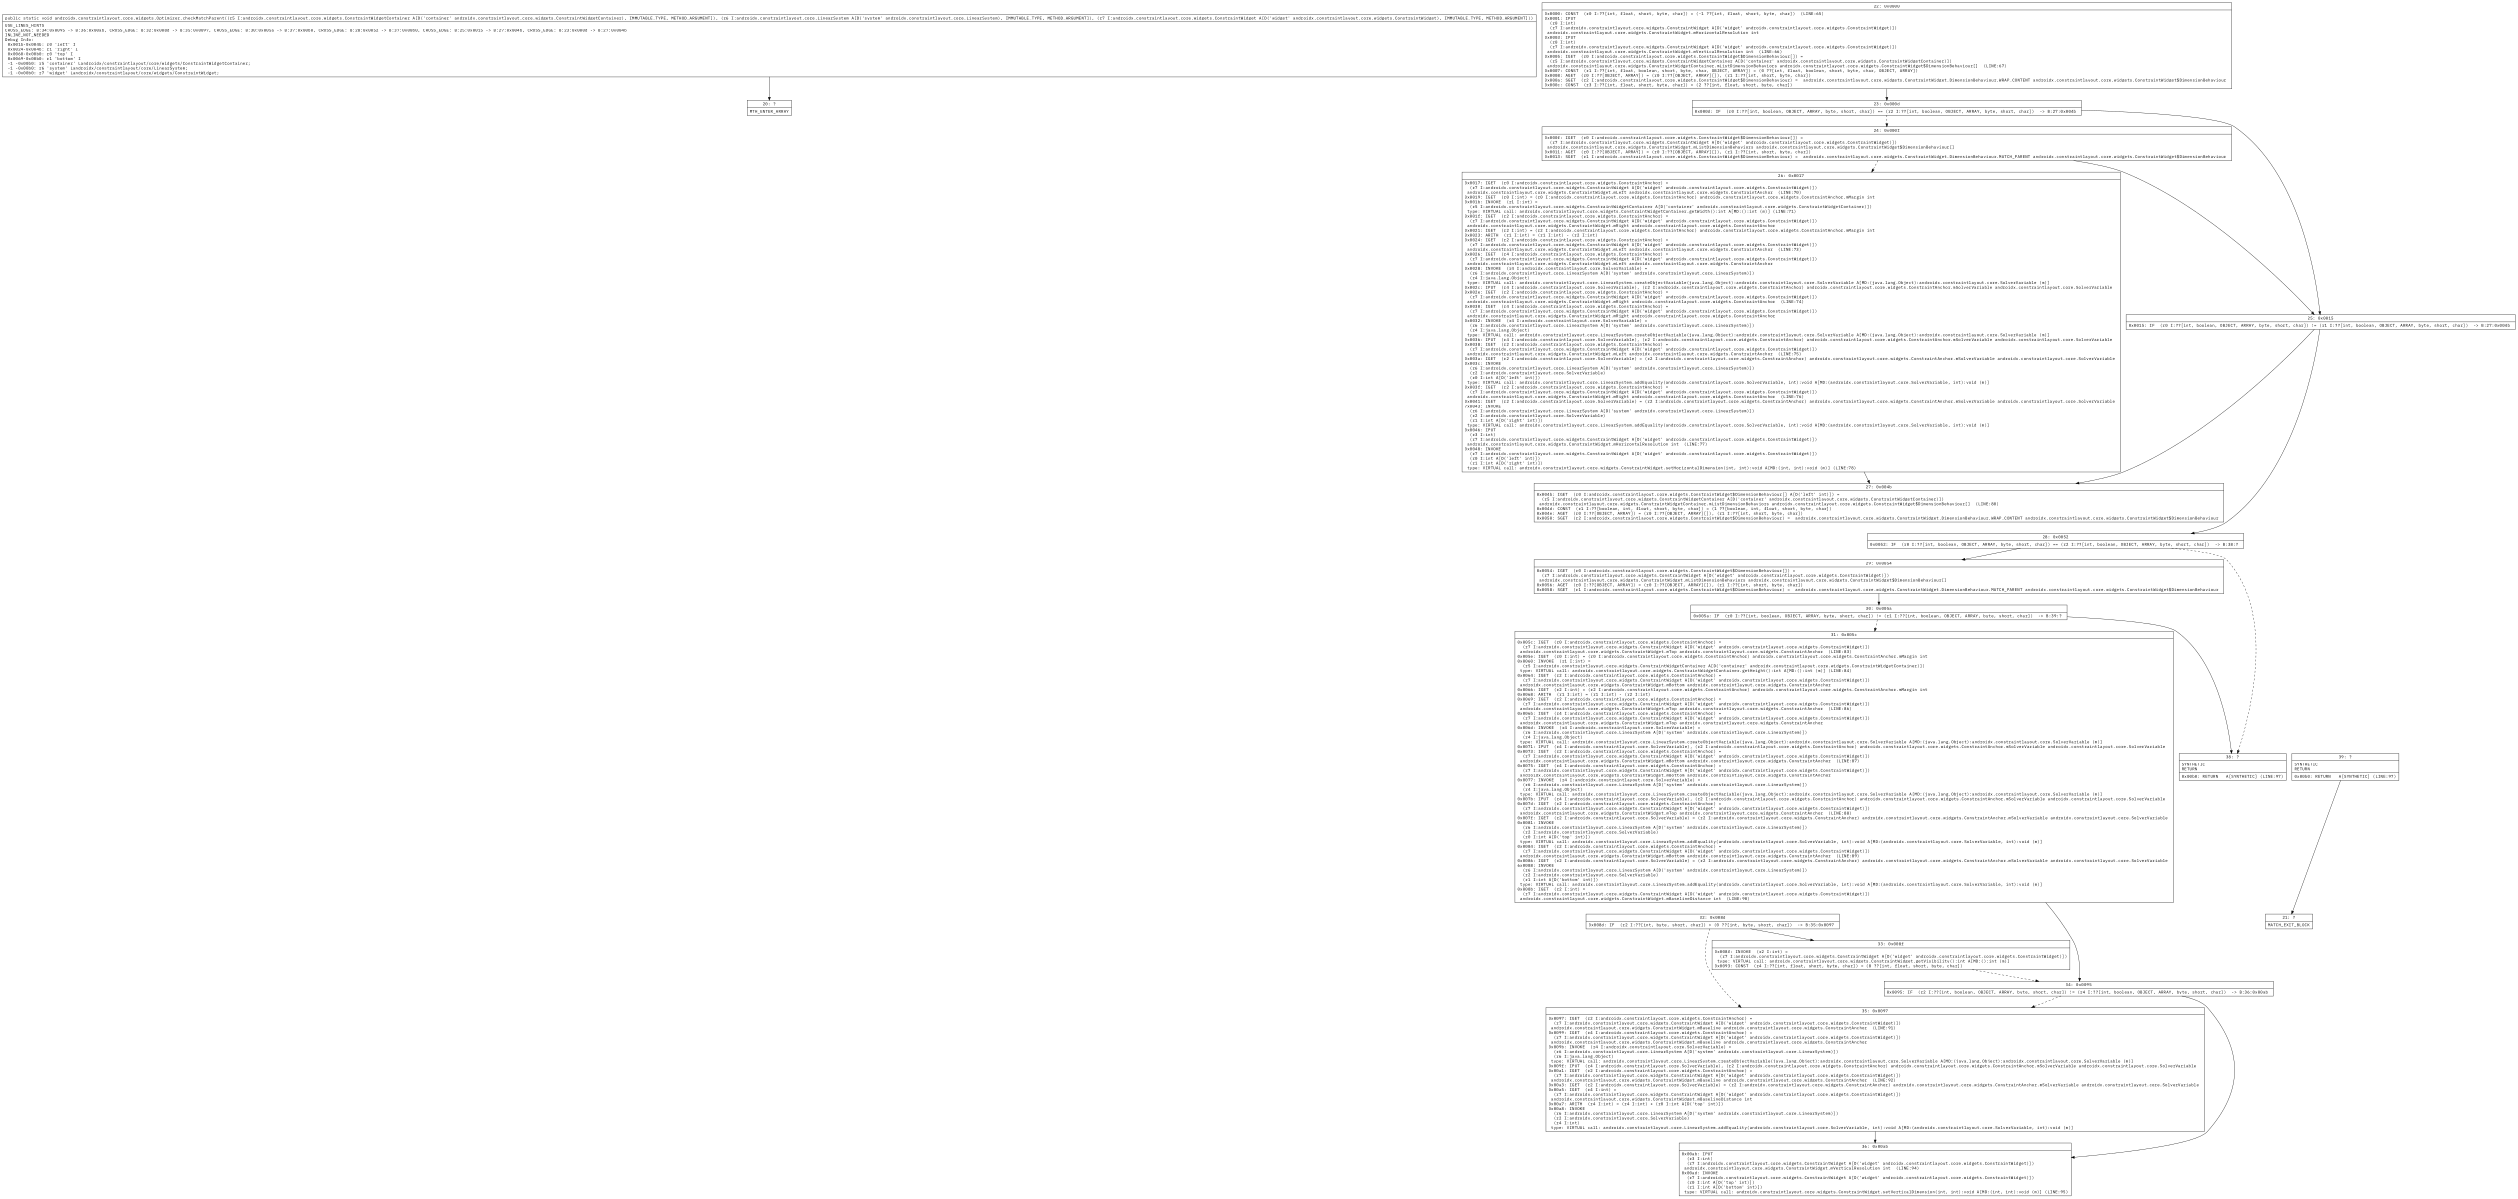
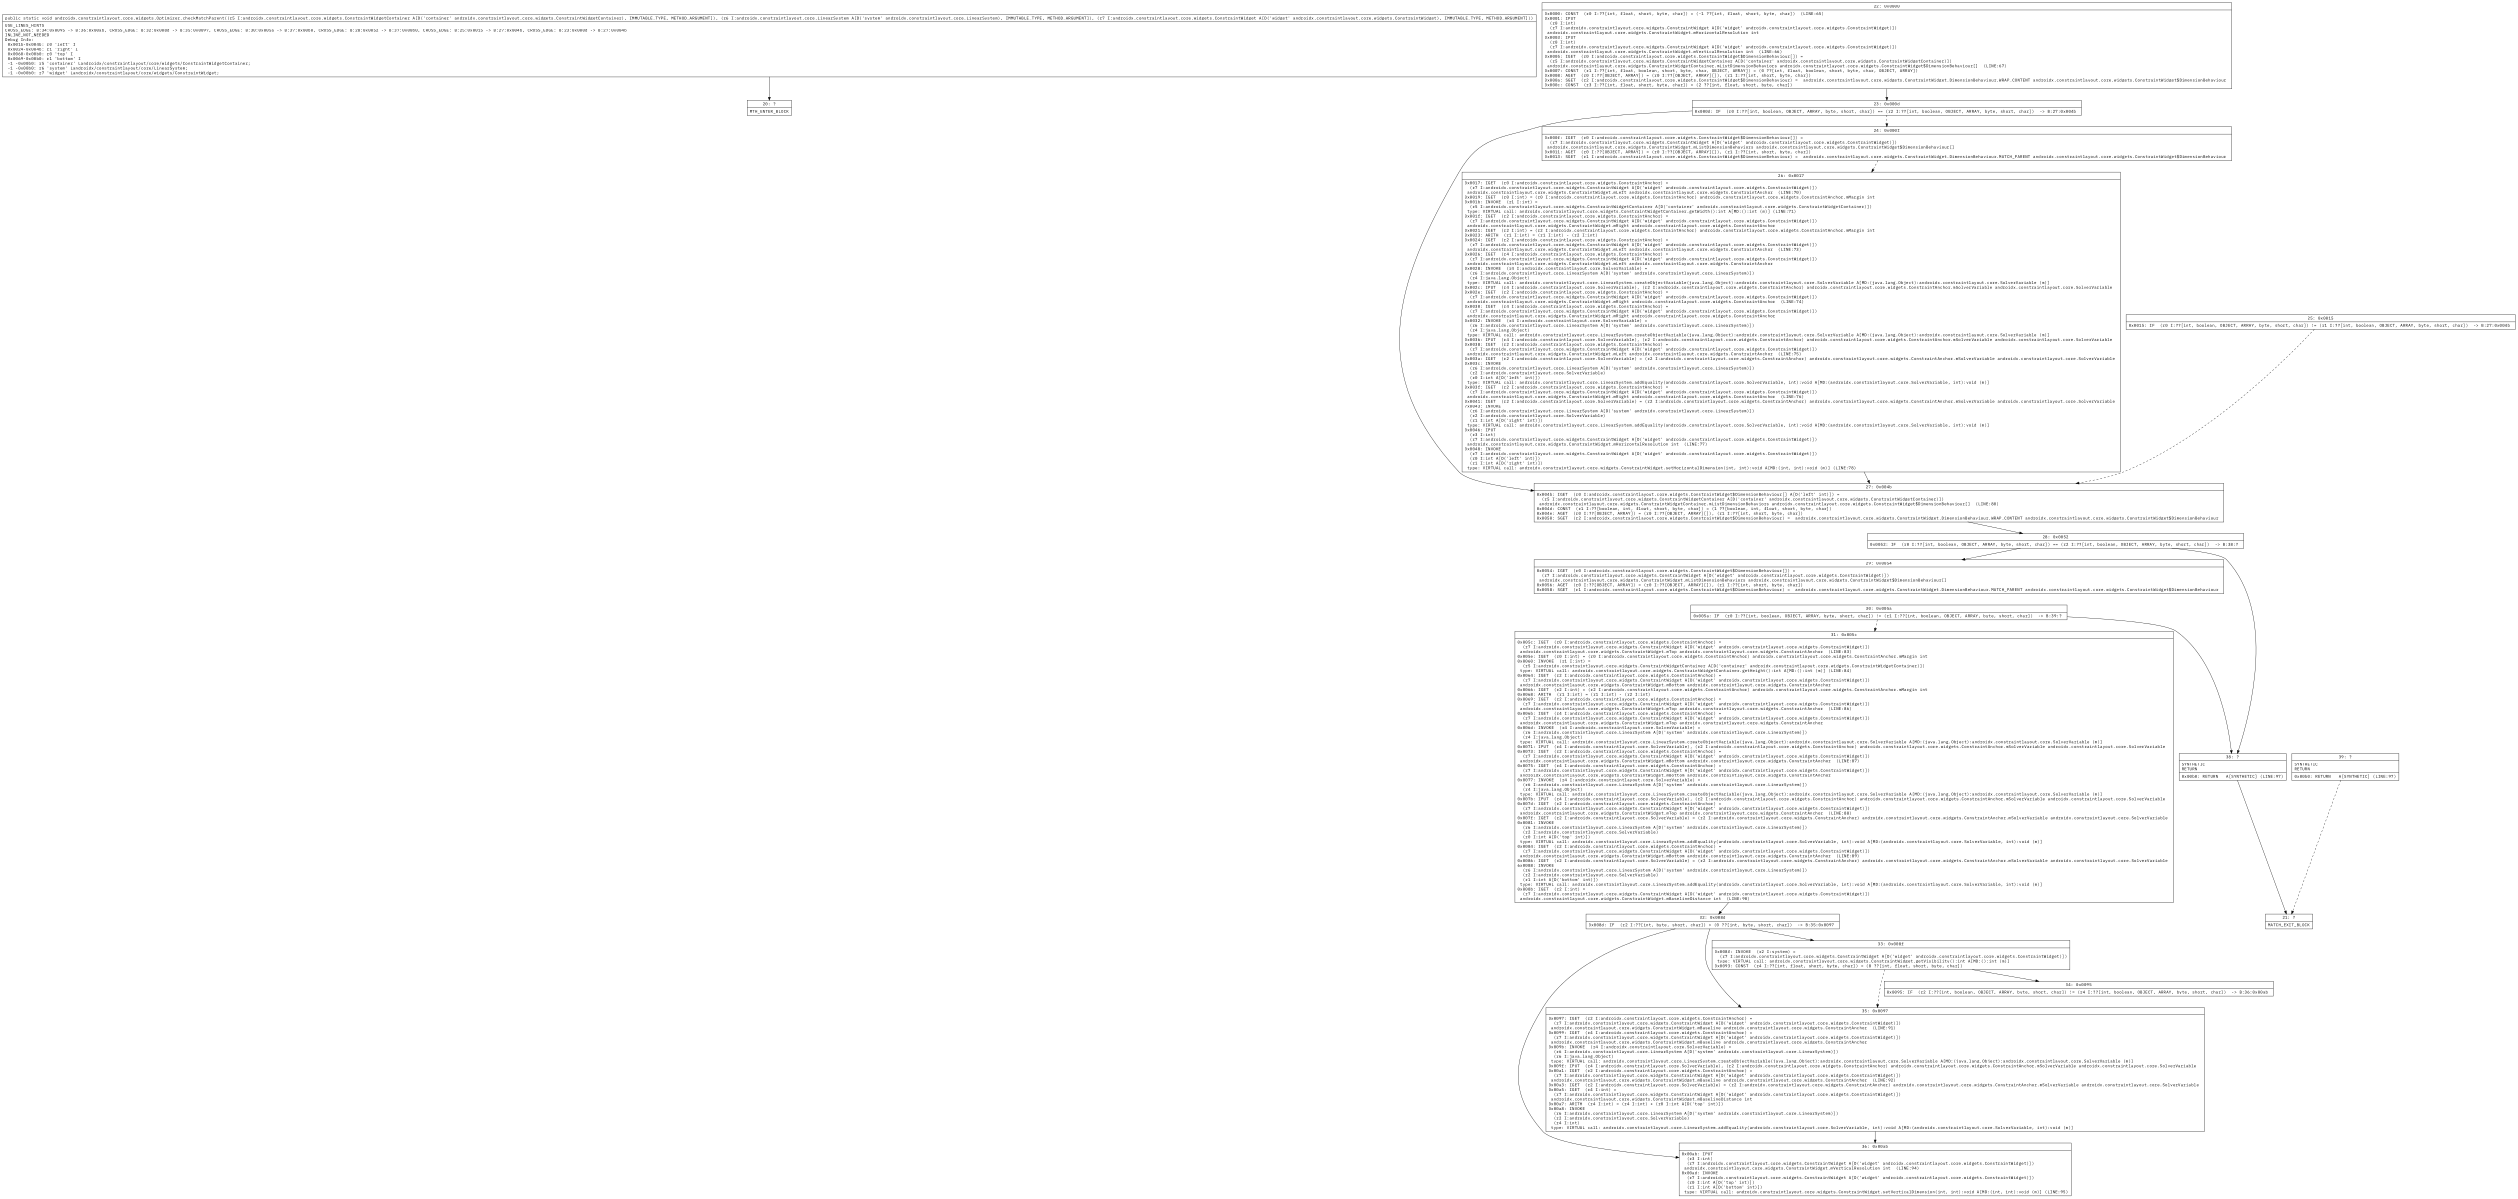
node "20: ?": text "MTH_ENTER_ARRAY" -> "MTH_ENTER_BLOCK"
edge "23: 0x000d" -> "25: 0x0015": now "23: 0x000d" -> "27: 0x004b"
edge "24: 0x000f" -> "25: 0x0015": removed
edge "25: 0x0015" -> "27: 0x004b": style solid -> dashed
edge "25: 0x0015" -> "28: 0x0052": now "27: 0x004b" -> "28: 0x0052"
edge "29: 0x0054" -> "30: 0x005a": removed
edge "28: 0x0052" -> "38: ?": style dashed -> solid
edge "38: ?" -> "21: ?": added
edge "39: ?" -> "21: ?": style solid -> dashed
edge "31: 0x005c" -> "34: 0x0095": now "31: 0x005c" -> "32: 0x008d"
node "33: 0x008f": text "0x008f: INVOKE  (r2 I:int) =" -> "0x008f: INVOKE  (r2 I:system) ="
edge "32: 0x008d" -> "35: 0x0097": style dashed -> solid
edge "33: 0x008f" -> "34: 0x0095": style dashed -> solid
edge "34: 0x0095" -> "35: 0x0097": now "33: 0x008f" -> "35: 0x0097"
edge "34: 0x0095" -> "36: 0x00ab": now "32: 0x008d" -> "36: 0x00ab"
